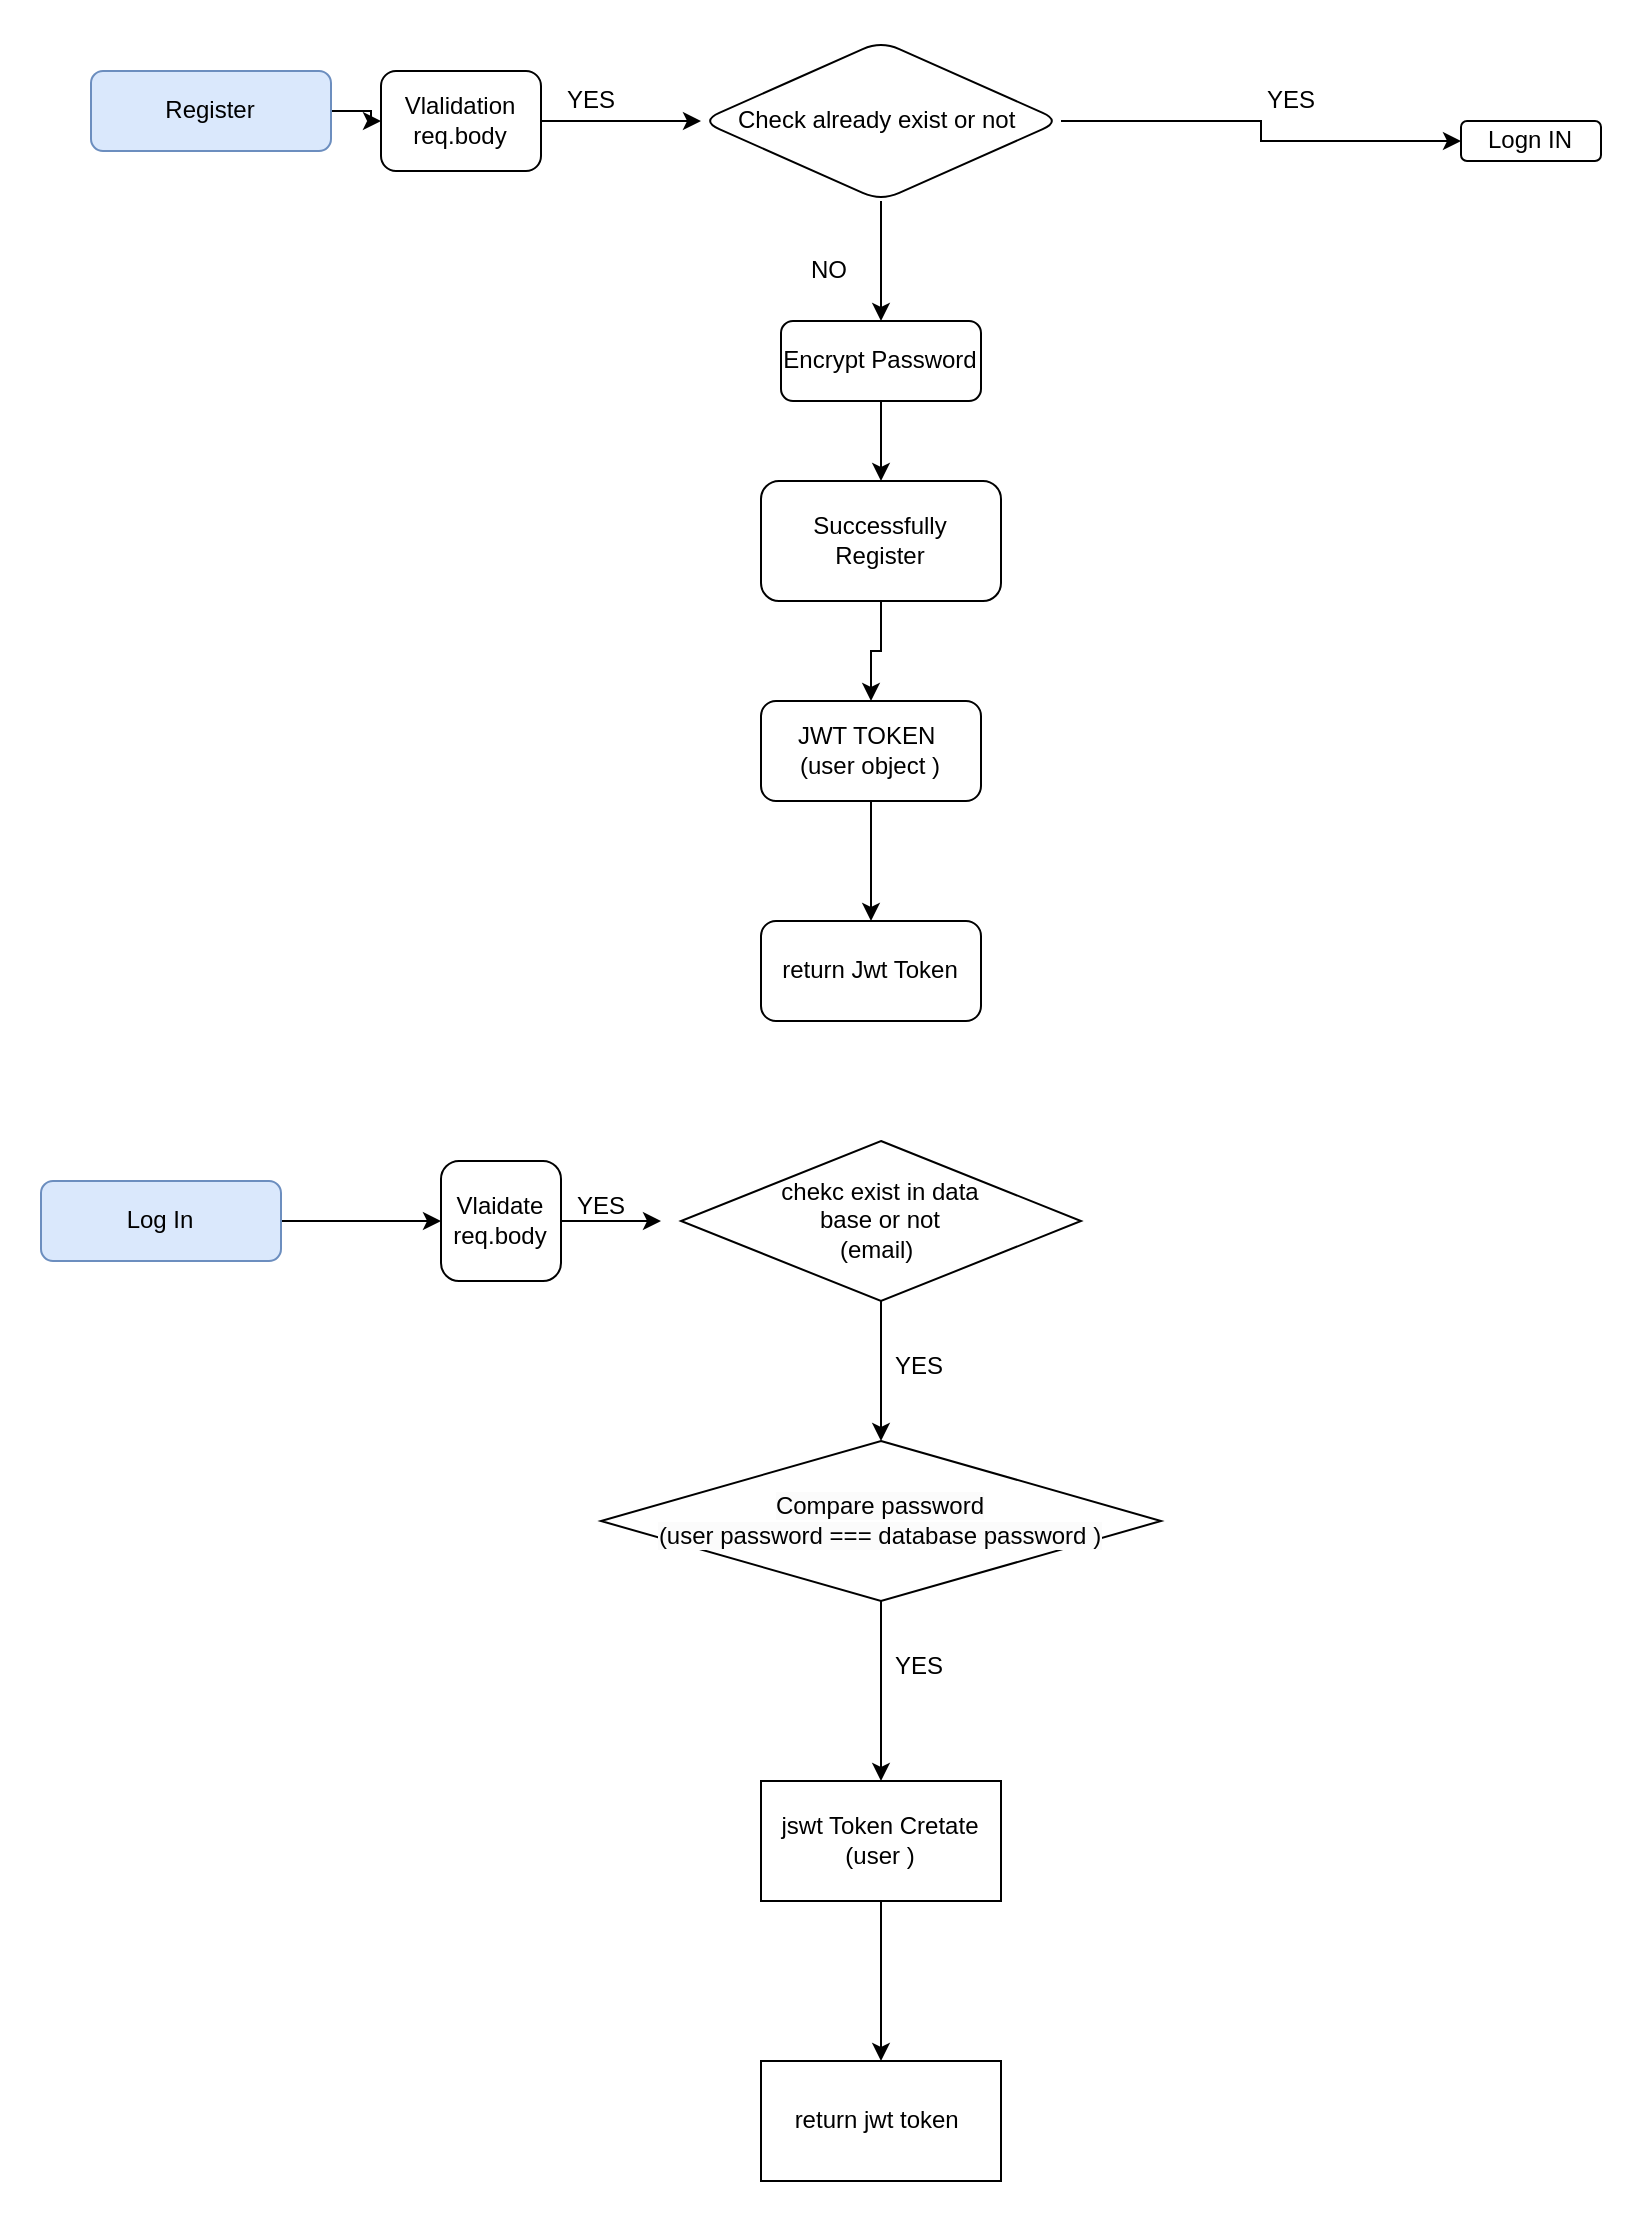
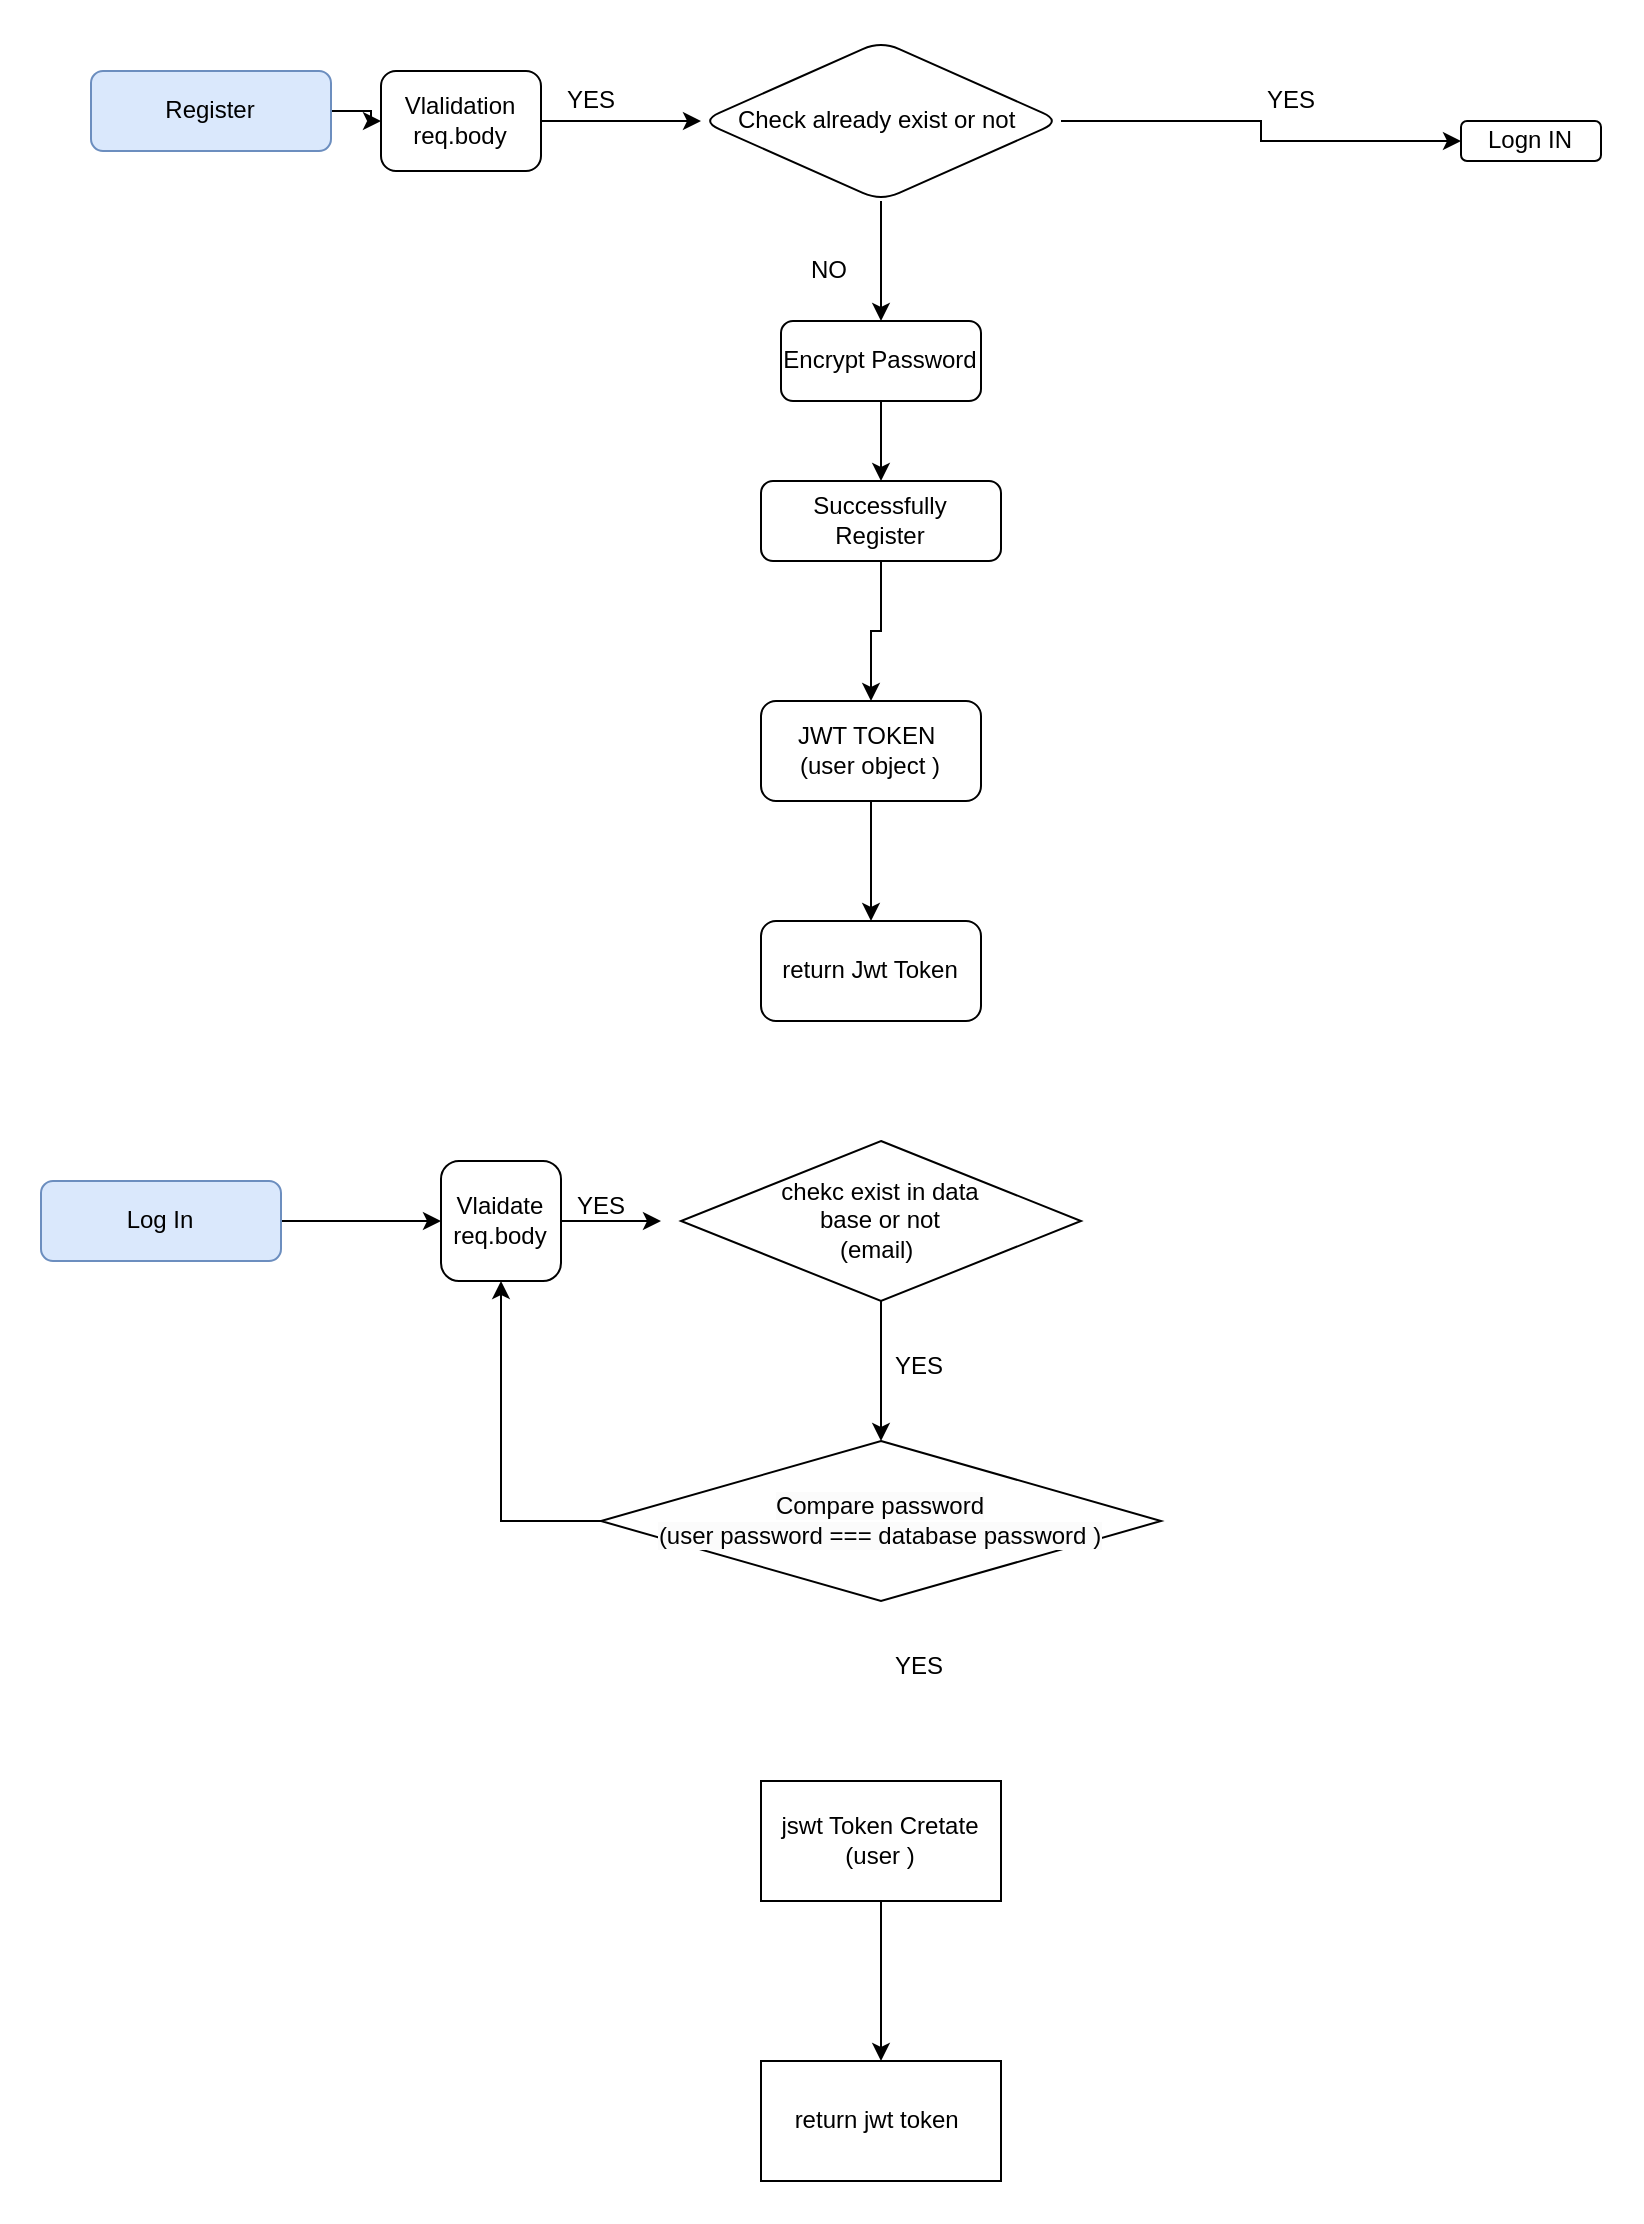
node "Successfully Register": size 240x120 -> 240x80
edge "Compare password(user password === database password )" -> "jswt Token Cretate (user )": now "Compare password(user password === database password )" -> "Vlaidate req.body"
